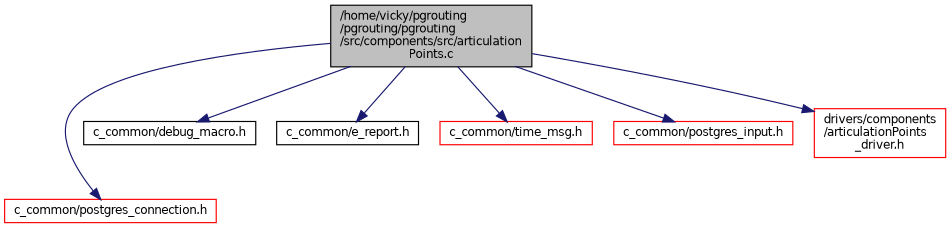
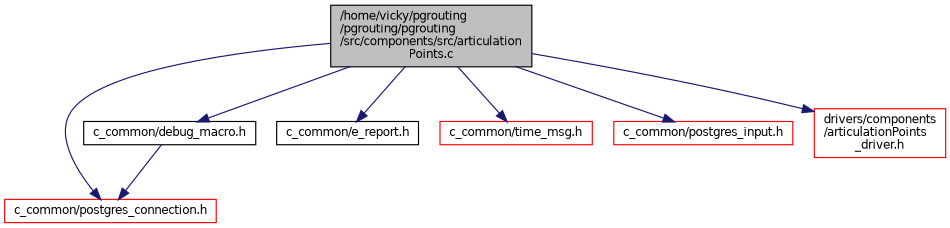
edge "c_common/debug_macro.h" -> "c_common/postgres_connection.h": added
